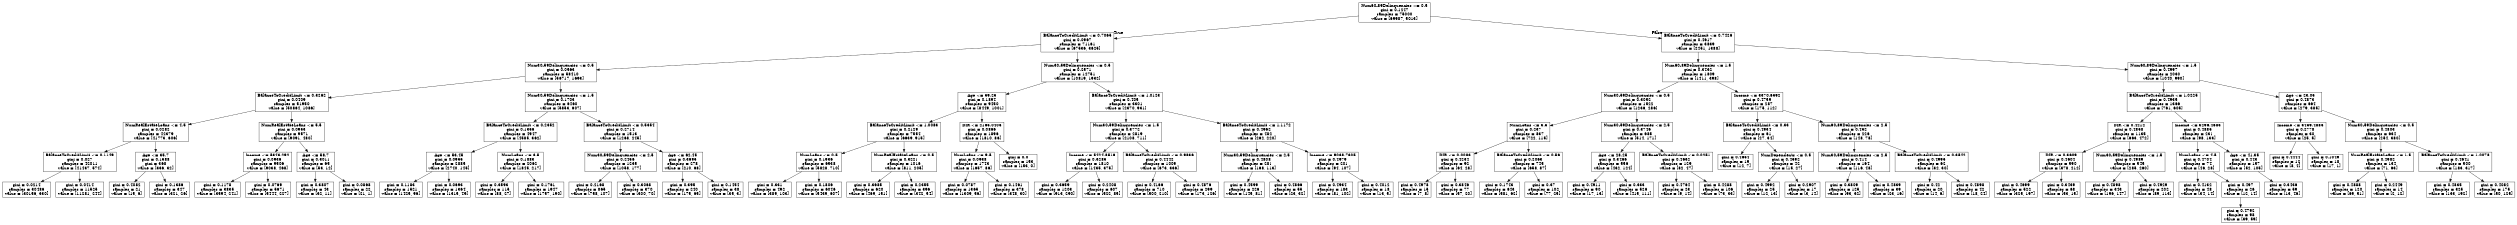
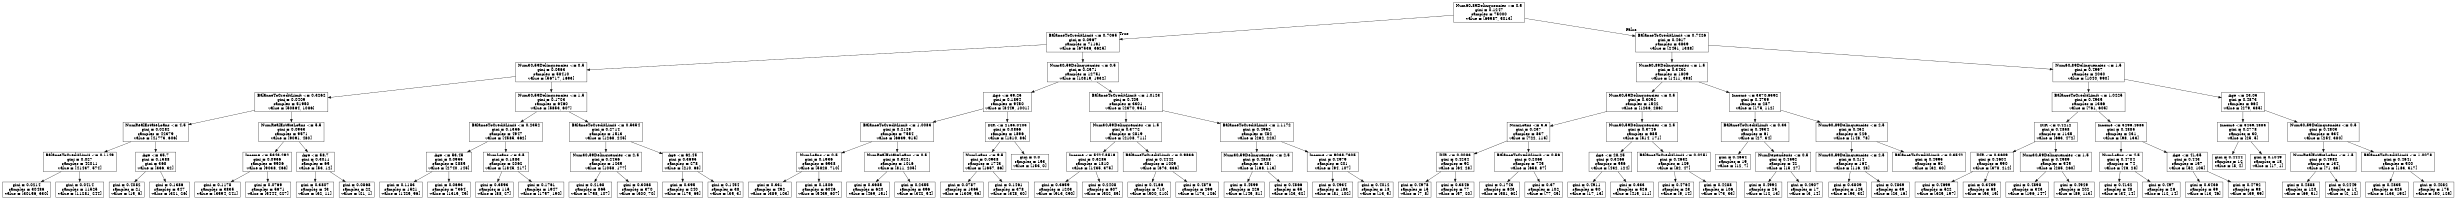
node "gini = 0.0693 samples = 1364 value = [1315, 49]": label "gini = 0.0693 samples = 1364 value = [1315, 49]" -> "gini = 0.0693 samples = 7364 value = [1315, 49]"
node "gini = 0.42 samples = 20 value = [14, 6]": removed
node "gini = 0.4898 samples = 42 value = [18, 24]": removed
edge "gini = 0.497 samples = 26 value = [12, 14]" -> "gini = 0.4792 samples = 98 value = [39, 59]": now "Age <= 41.35 gini = 0.443 samples = 157 value = [52, 105]" -> "gini = 0.4792 samples = 98 value = [39, 59]"
